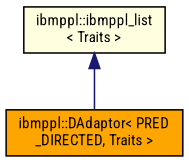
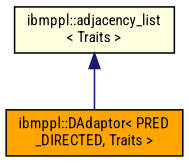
node "ibmppl::ibmppl_list < Traits >": label "ibmppl::ibmppl_list < Traits >" -> "ibmppl::adjacency_list < Traits >"
